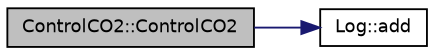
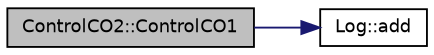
node "ControlCO2::ControlCO2": label "ControlCO2::ControlCO2" -> "ControlCO2::ControlCO1"
